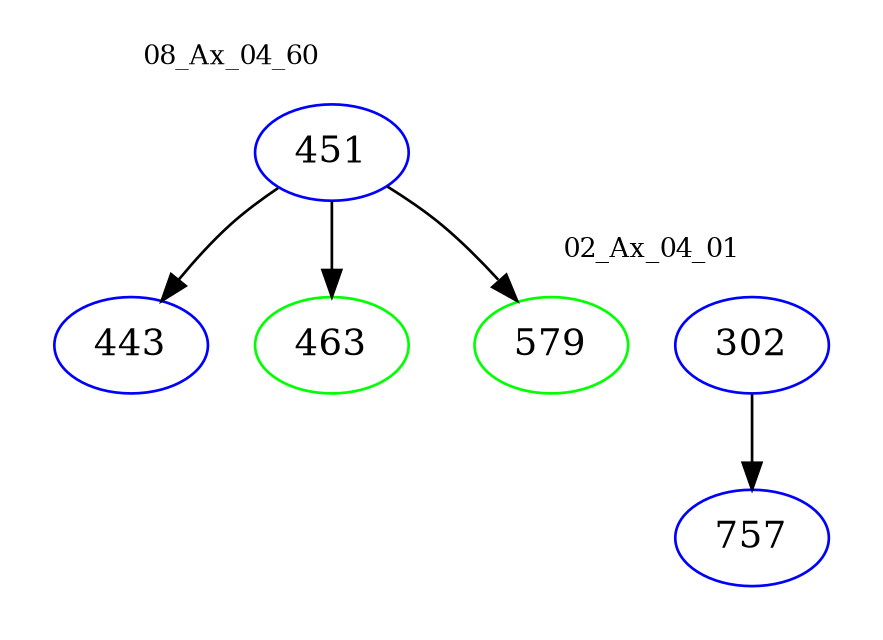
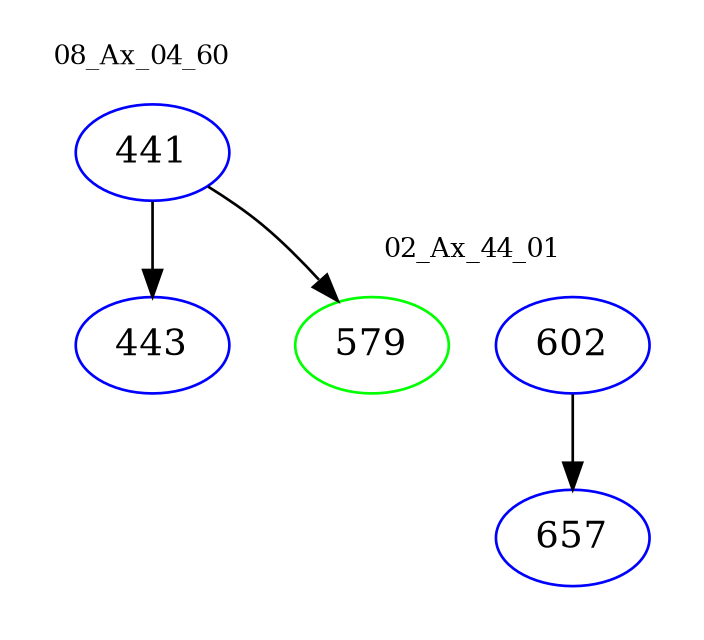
node "451": label "451" -> "441"
cluster "02_Ax_04_01": label "02_Ax_04_01" -> "02_Ax_44_01"
node "463": removed
node "302": label "302" -> "602"
node "757": label "757" -> "657"
